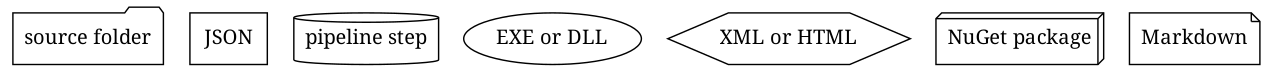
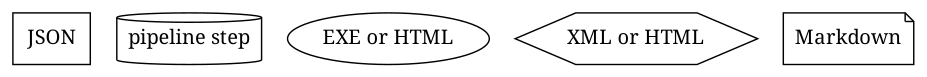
node "source folder": removed
node "EXE or DLL": label "EXE or DLL" -> "EXE or HTML"
node "NuGet package": removed
